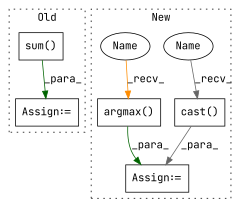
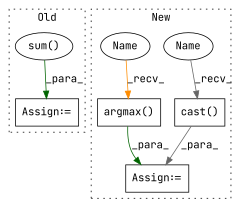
node "sum()": shape box -> ellipse
